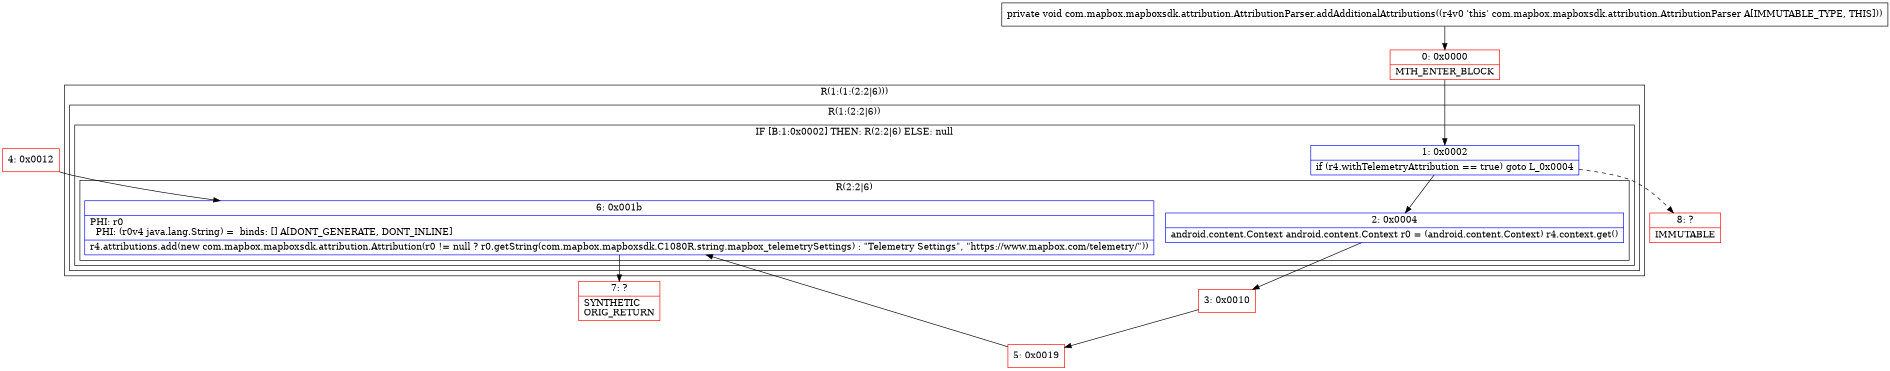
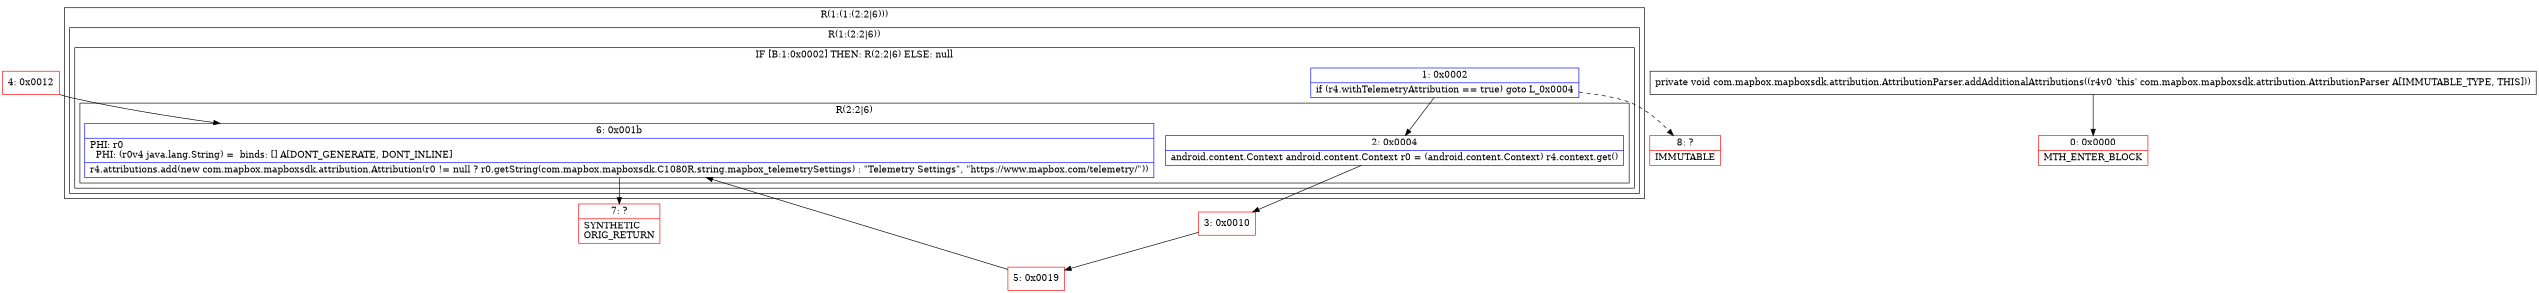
edge "0: 0x0000" -> "1: 0x0002": removed
